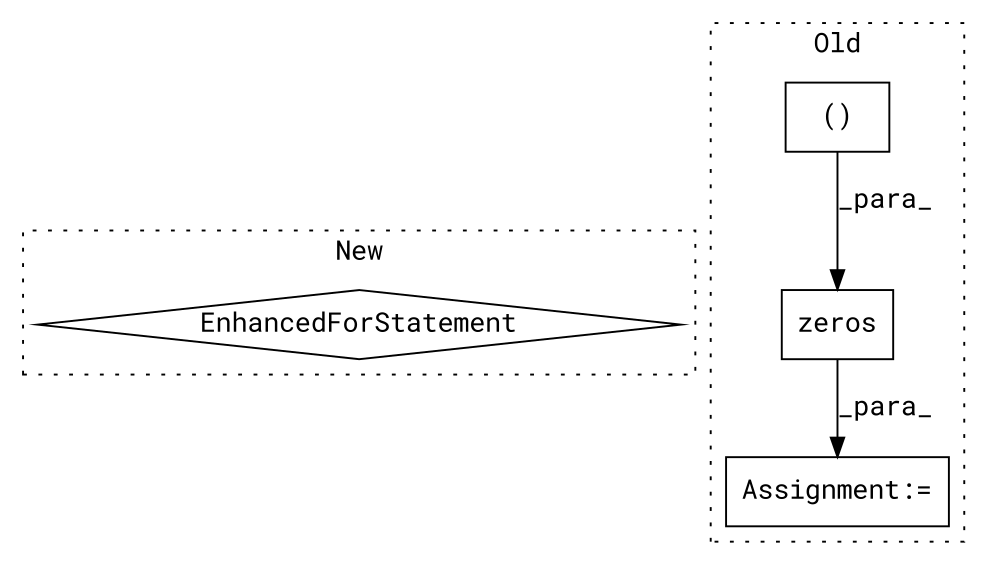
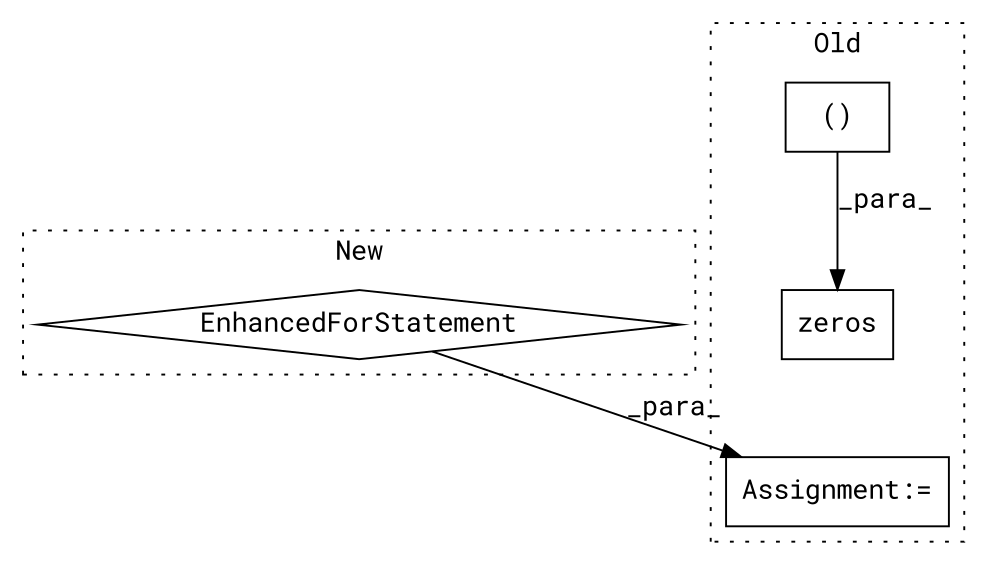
edge "zeros" -> "Assignment:=": now "EnhancedForStatement" -> "Assignment:="
